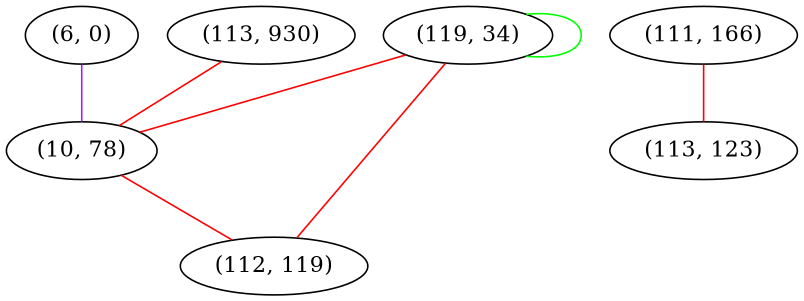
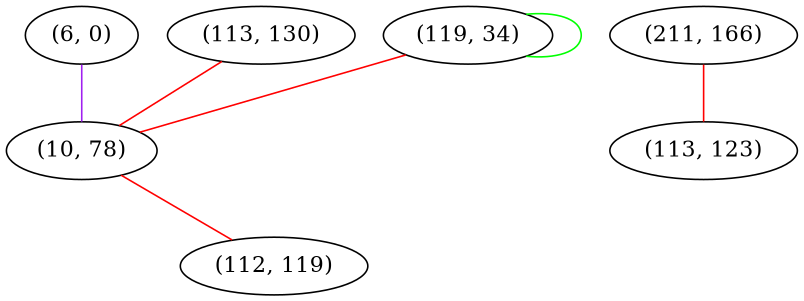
node "(113, 930)": label "(113, 930)" -> "(113, 130)"
node "(111, 166)": label "(111, 166)" -> "(211, 166)"
edge "(119, 34)" -- "(112, 119)": removed
